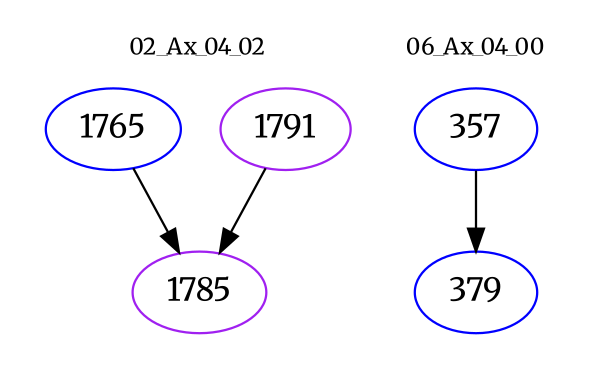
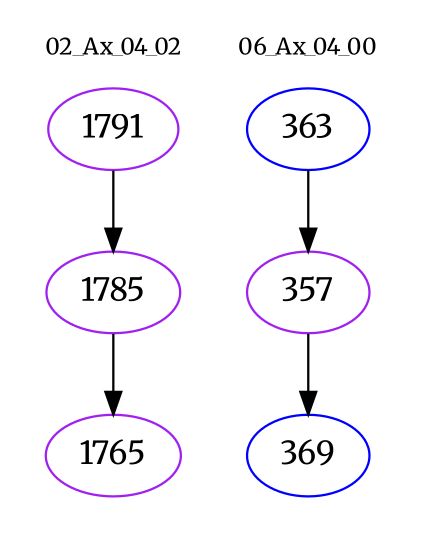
node "1765": color blue -> purple
node "363": added
node "357": color blue -> purple
edge "1765" -> "1785": reversed
node "379": label "379" -> "369"
